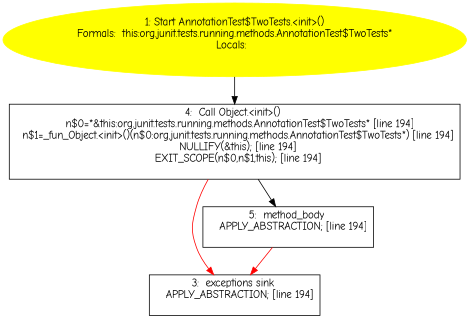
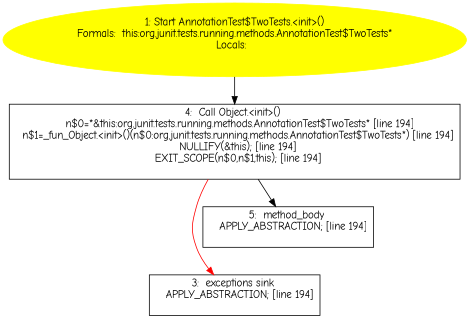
edge "5:  method_body APPLY_ABSTRACTION; [line 194]" -> "3:  exceptions sink APPLY_ABSTRACTION; [line 194]": removed
